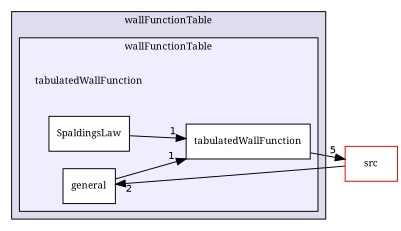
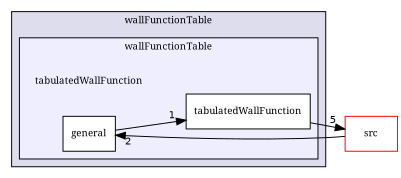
node "SpaldingsLaw": removed
